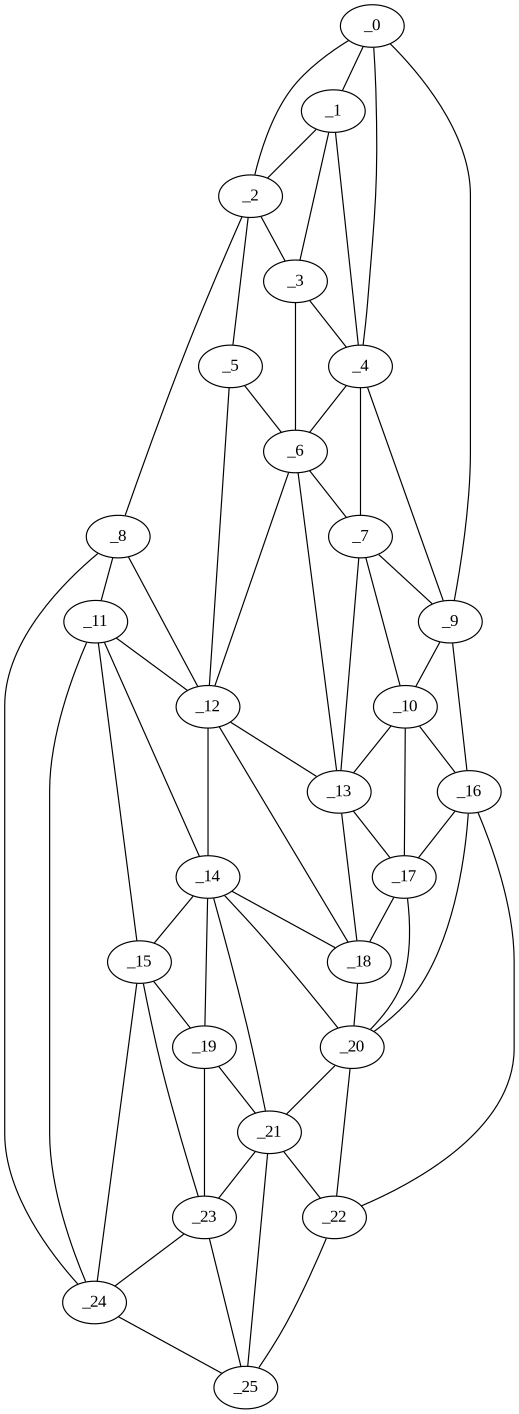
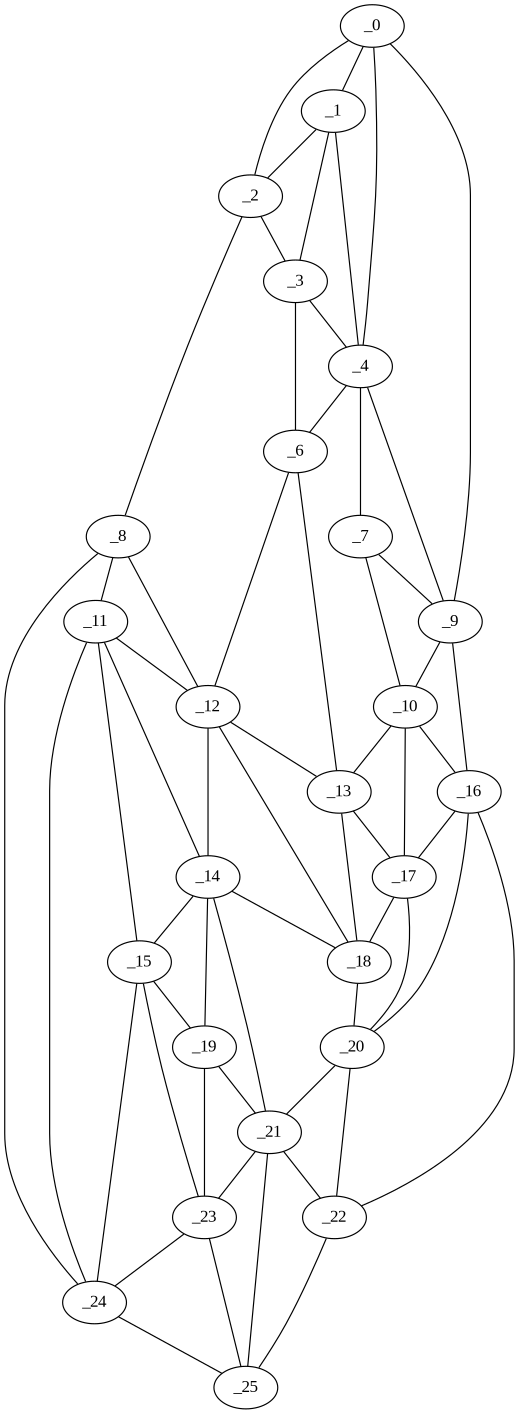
node "_5": removed
edge "_6" -- "_7": removed
edge "_7" -- "_13": removed
edge "_14" -- "_20": removed
